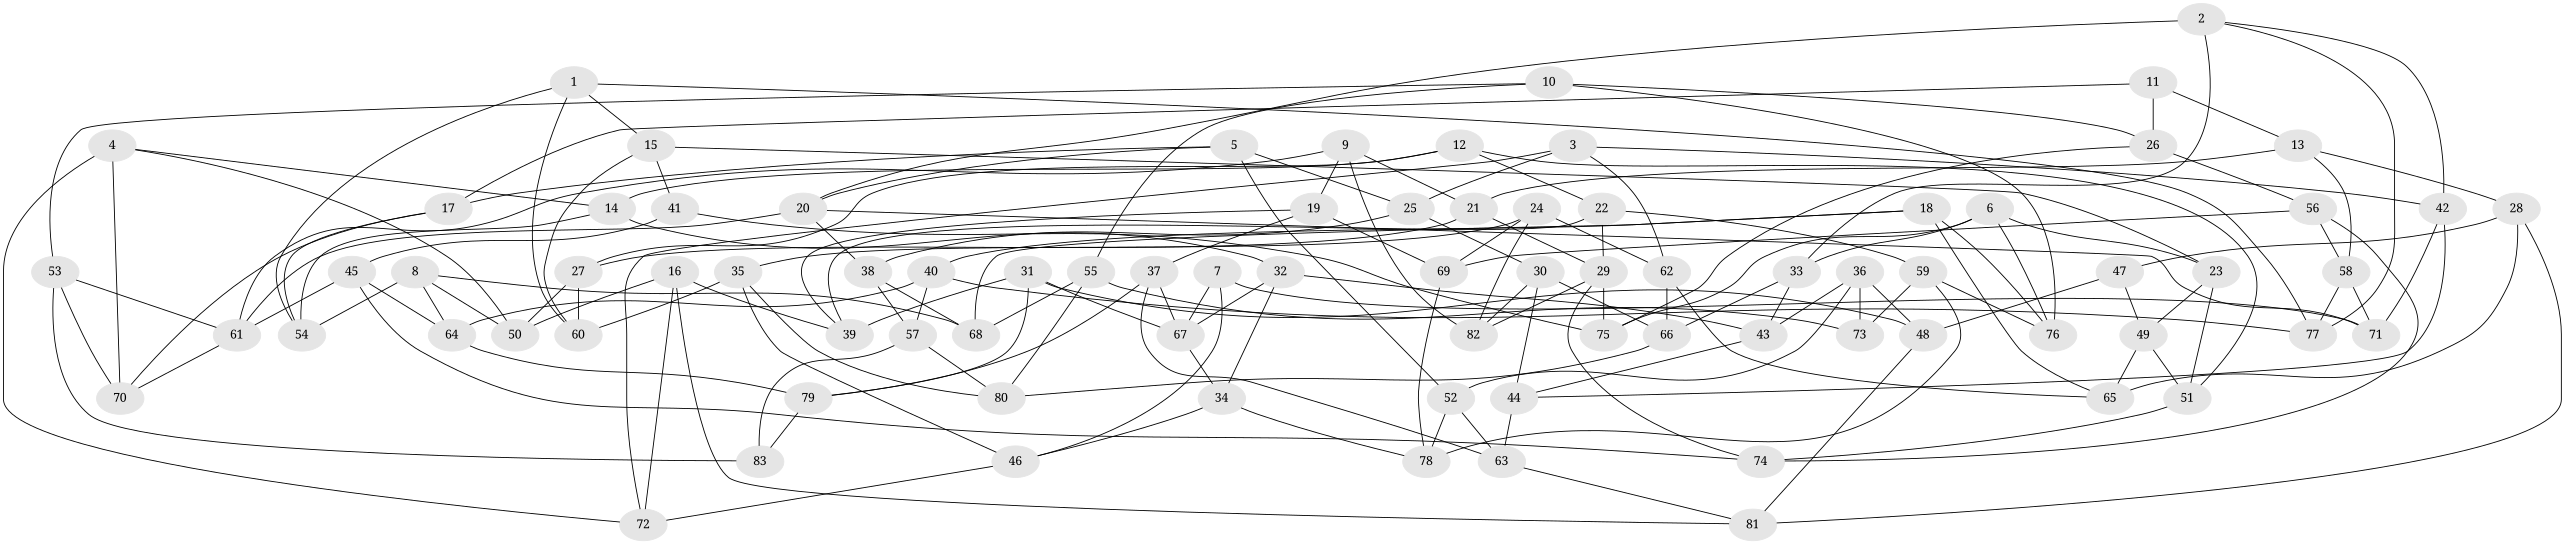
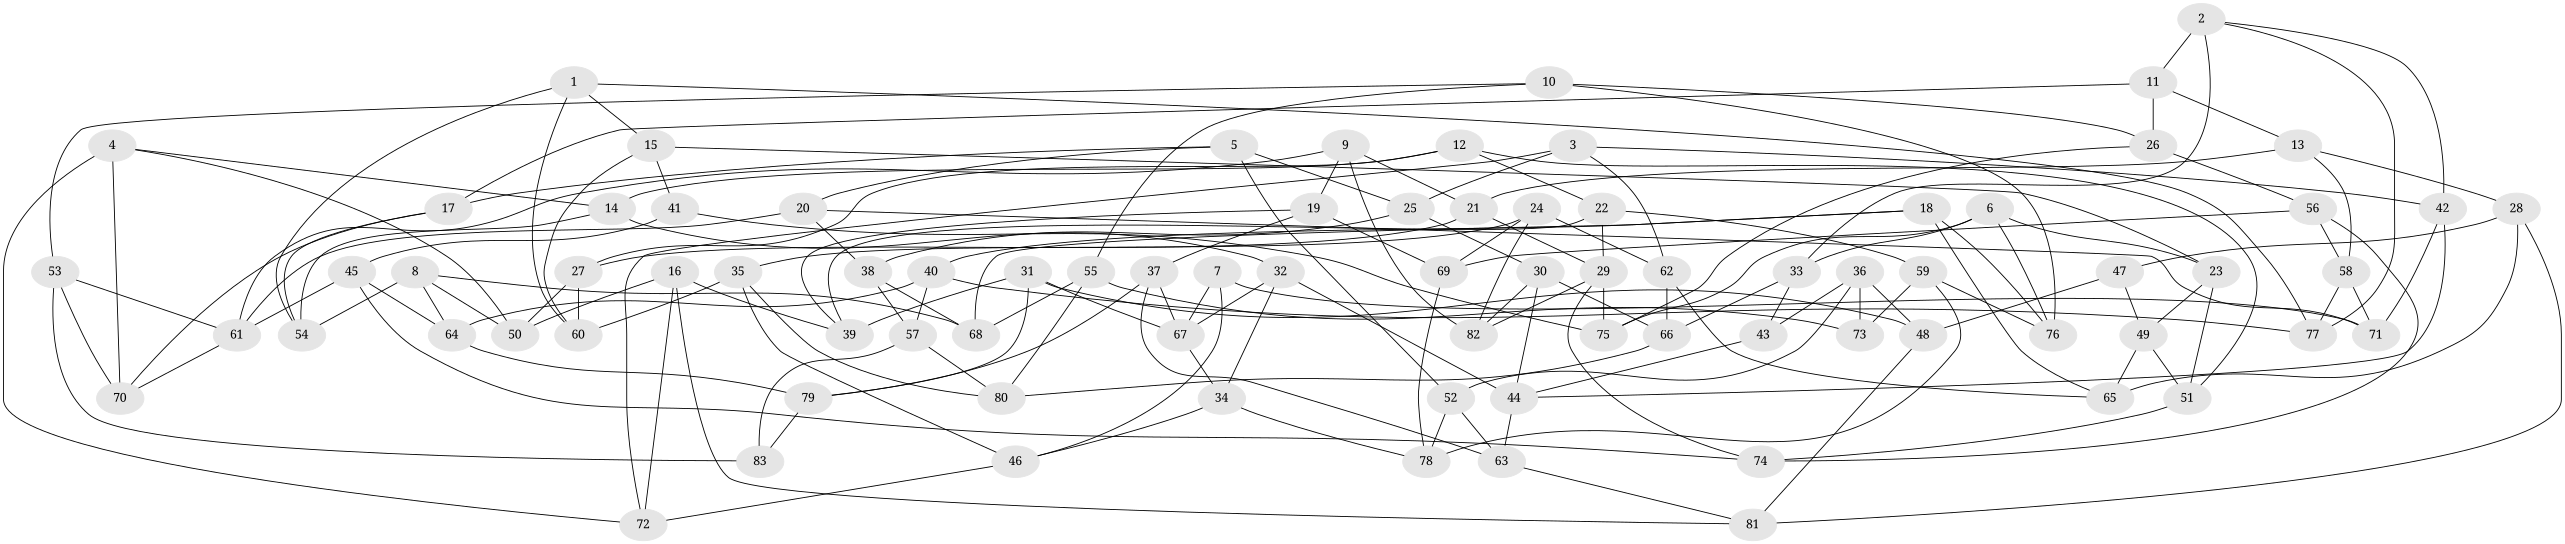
edge "2" -- "20": now "2" -- "11"
edge "32" -- "43": now "32" -- "44"
